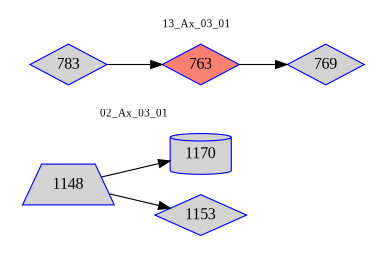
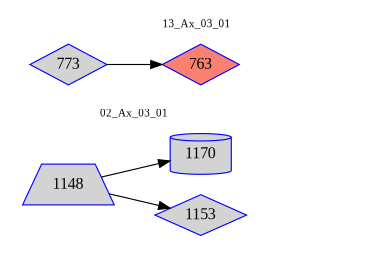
node "783": label "783" -> "773"
node "769": removed
